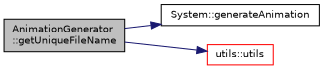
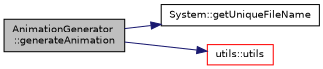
node "System::generateAnimation": label "System::generateAnimation" -> "System::getUniqueFileName"
node "AnimationGenerator ::getUniqueFileName": label "AnimationGenerator ::getUniqueFileName" -> "AnimationGenerator ::generateAnimation"
